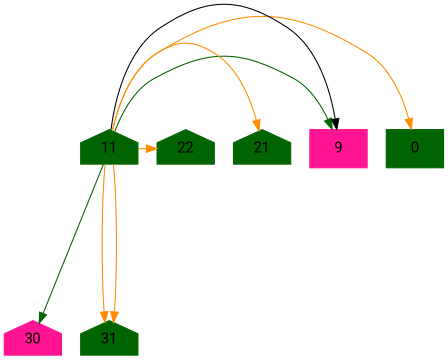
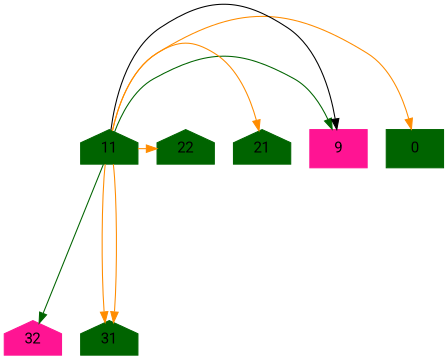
node "30": label "30" -> "32"
